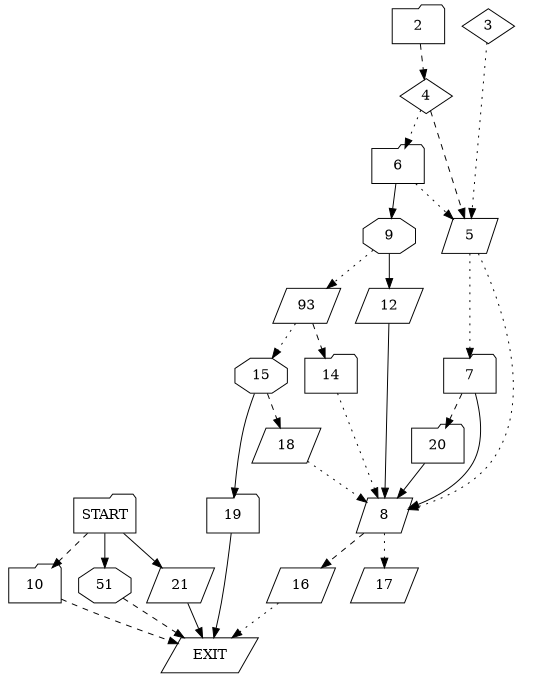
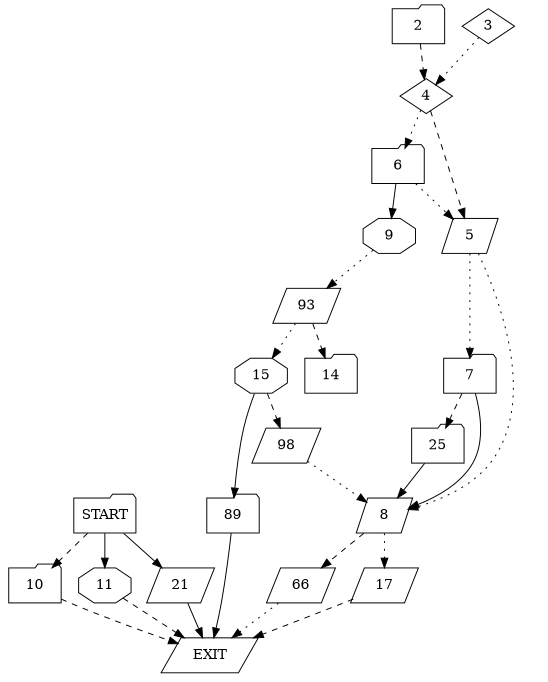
edge "3" -> "5": now "3" -> "4"
node "12": removed
edge "14" -> "8": removed
node "18": label "18" -> "98"
node "20": label "20" -> "25"
node "19": label "19" -> "89"
node "51": label "51" -> "11"
node "16": label "16" -> "66"
edge "17" -> "EXIT": added
